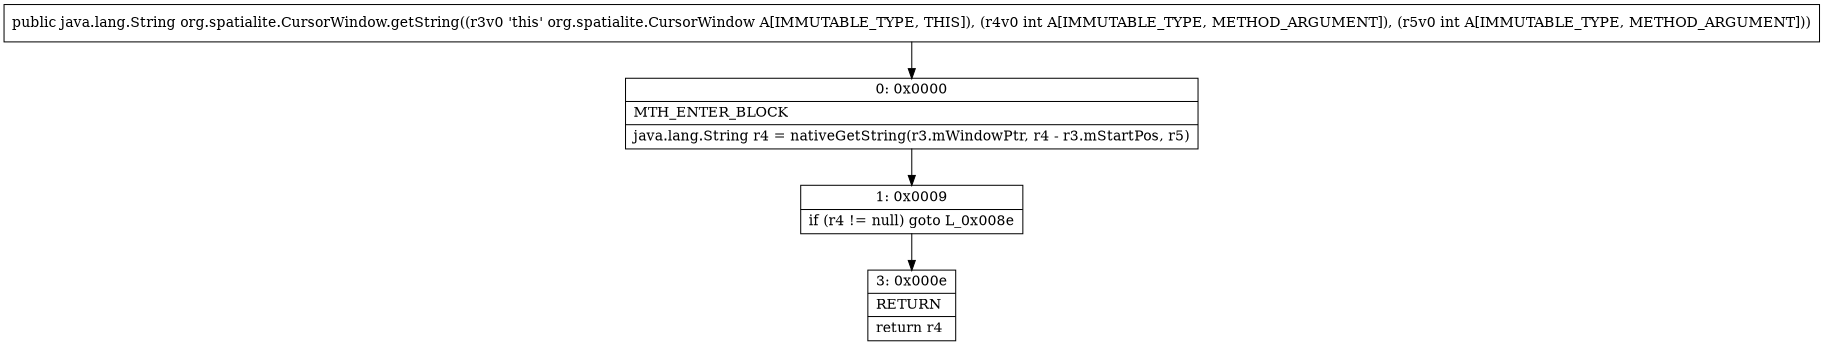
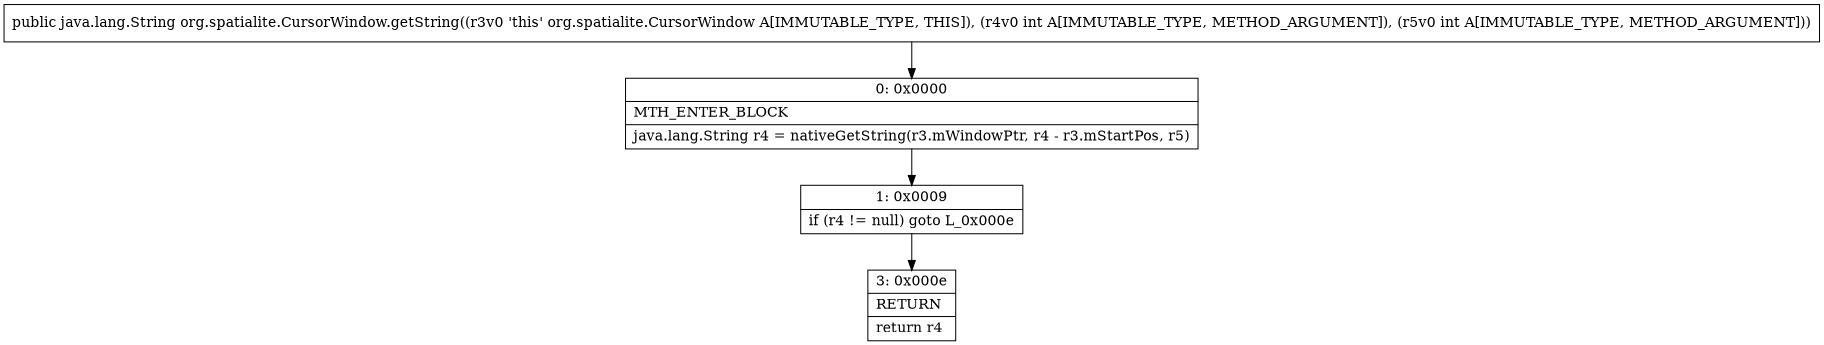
node "1: 0x0009": text "if (r4 != null) goto L_0x008e" -> "if (r4 != null) goto L_0x000e"
